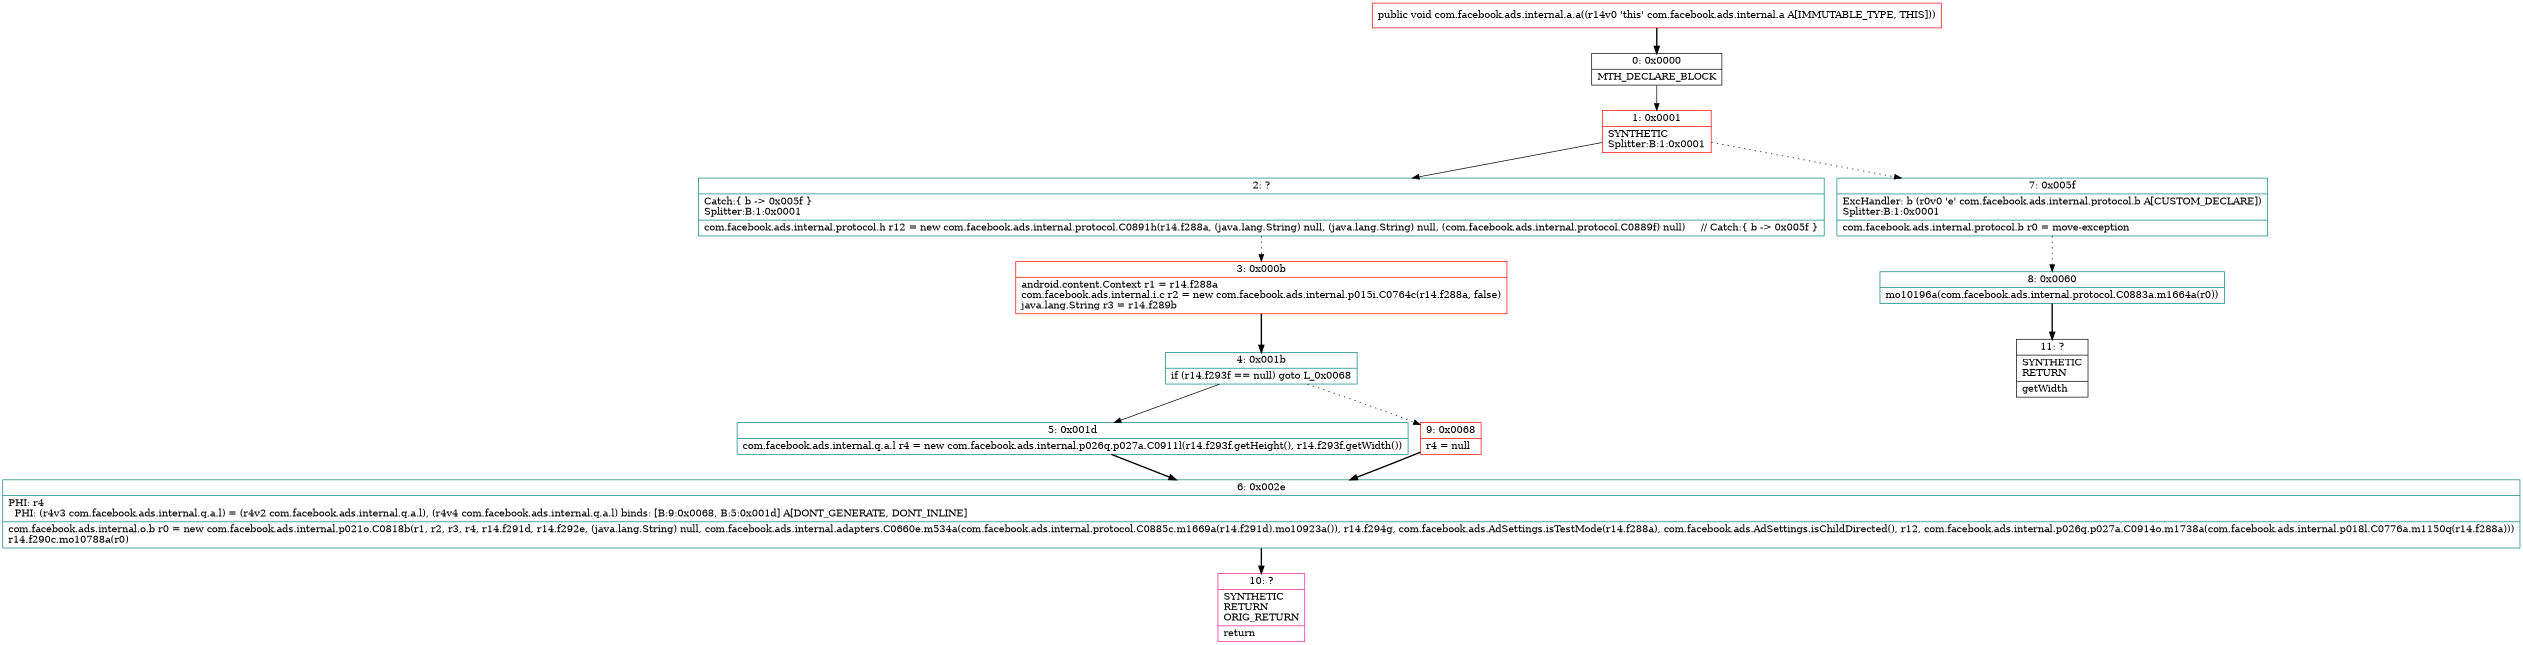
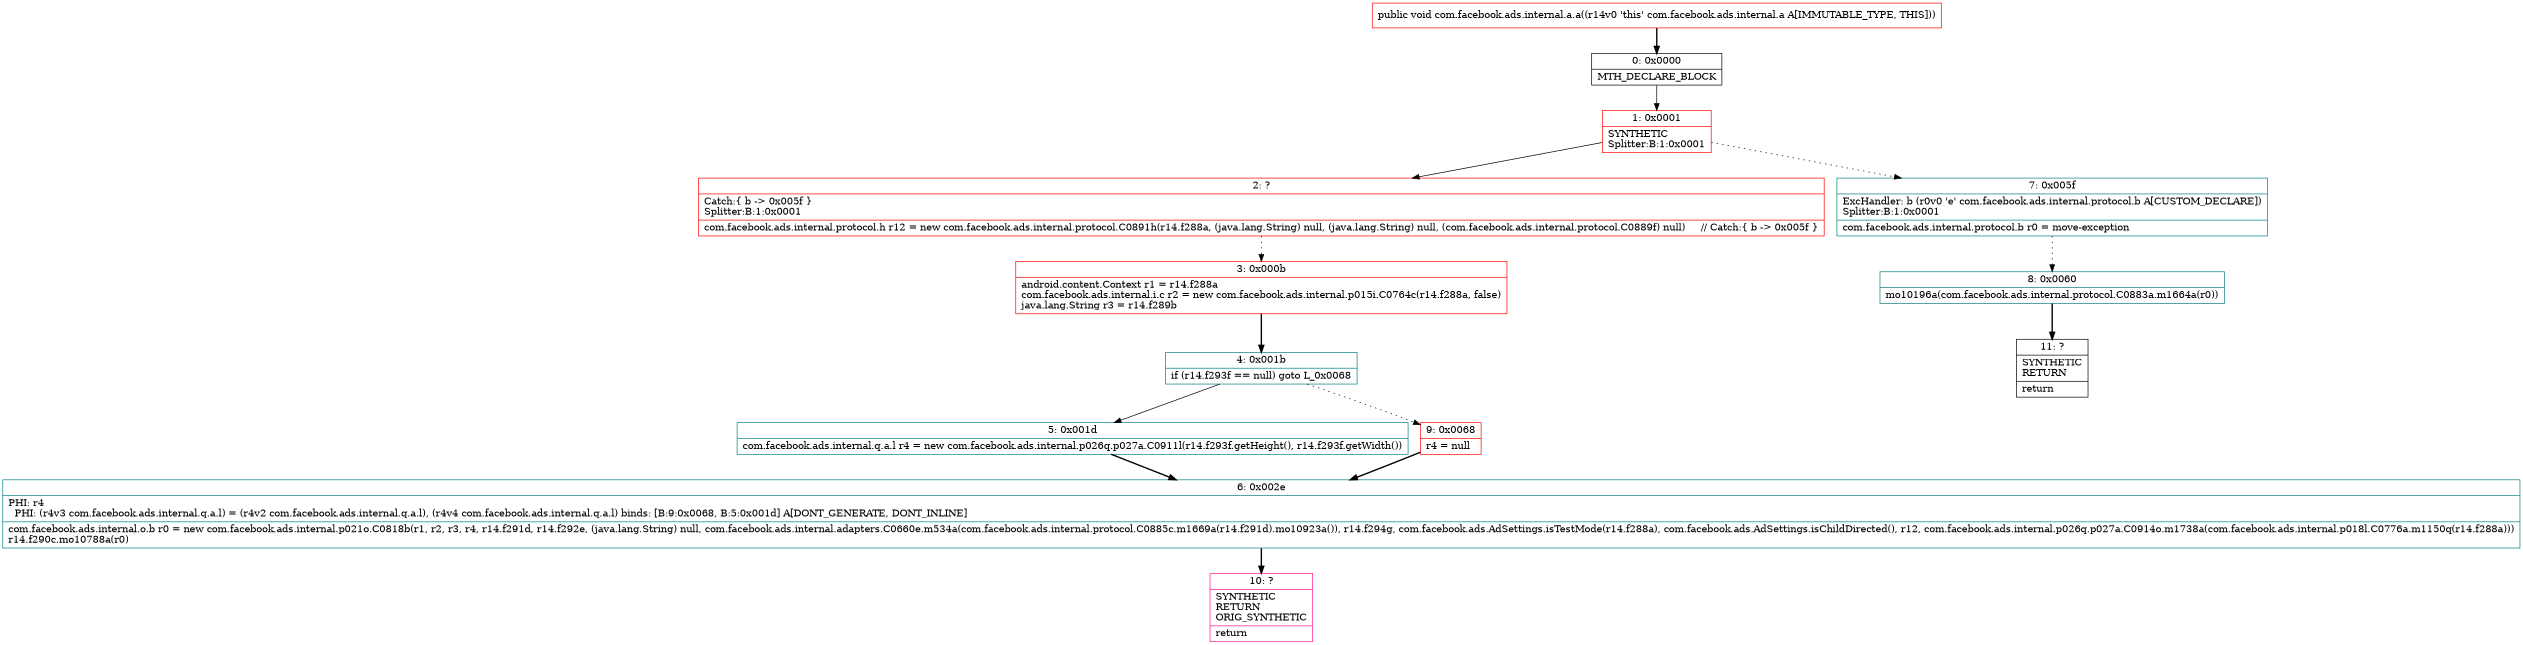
node "2: ?": color teal -> red
node "11: ?": text "getWidth" -> "return"
node "10: ?": text "ORIG_RETURN" -> "ORIG_SYNTHETIC"
